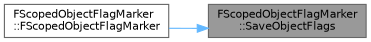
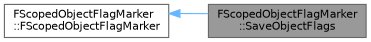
edge "FScopedObjectFlagMarker ::FScopedObjectFlagMarker" -> "FScopedObjectFlagMarker ::SaveObjectFlags": reversed
